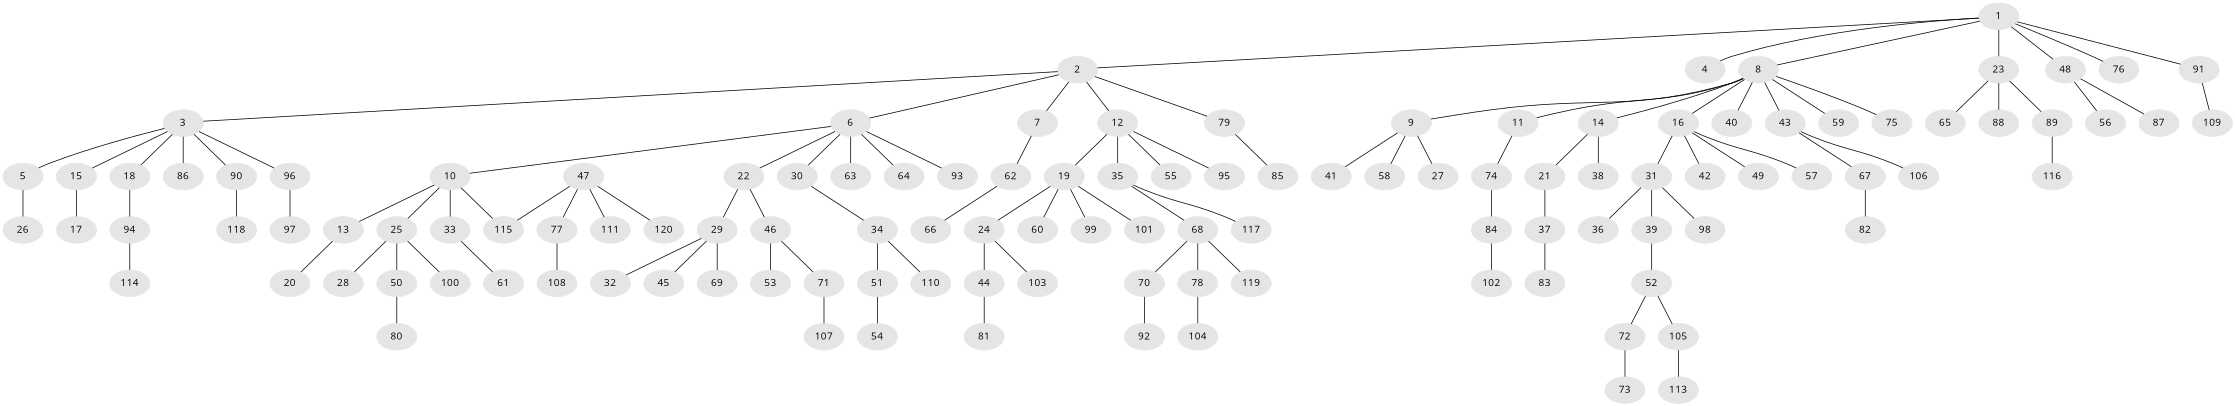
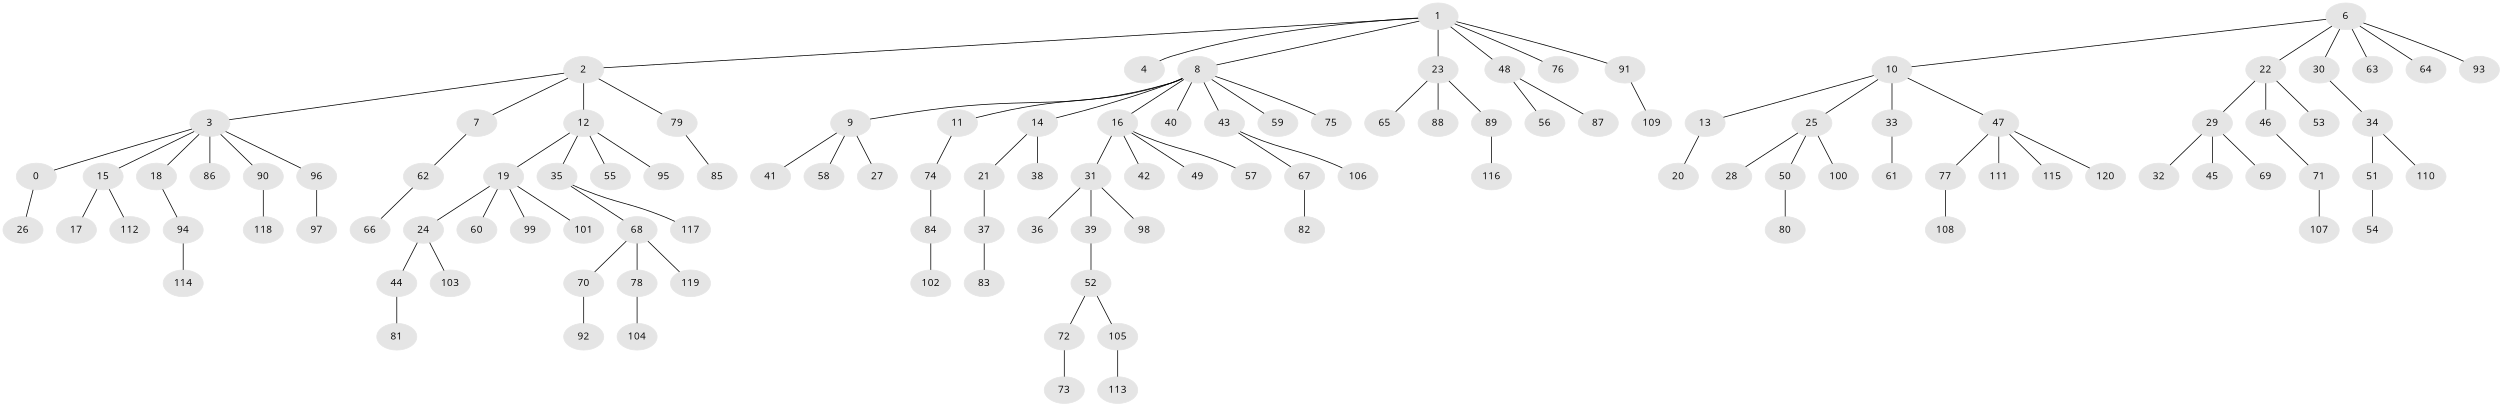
edge "2" -- "6": removed
node "5": label "5" -> "0"
edge "10" -- "115": now "10" -- "47"
node "112": added
edge "46" -- "53": now "22" -- "53"
